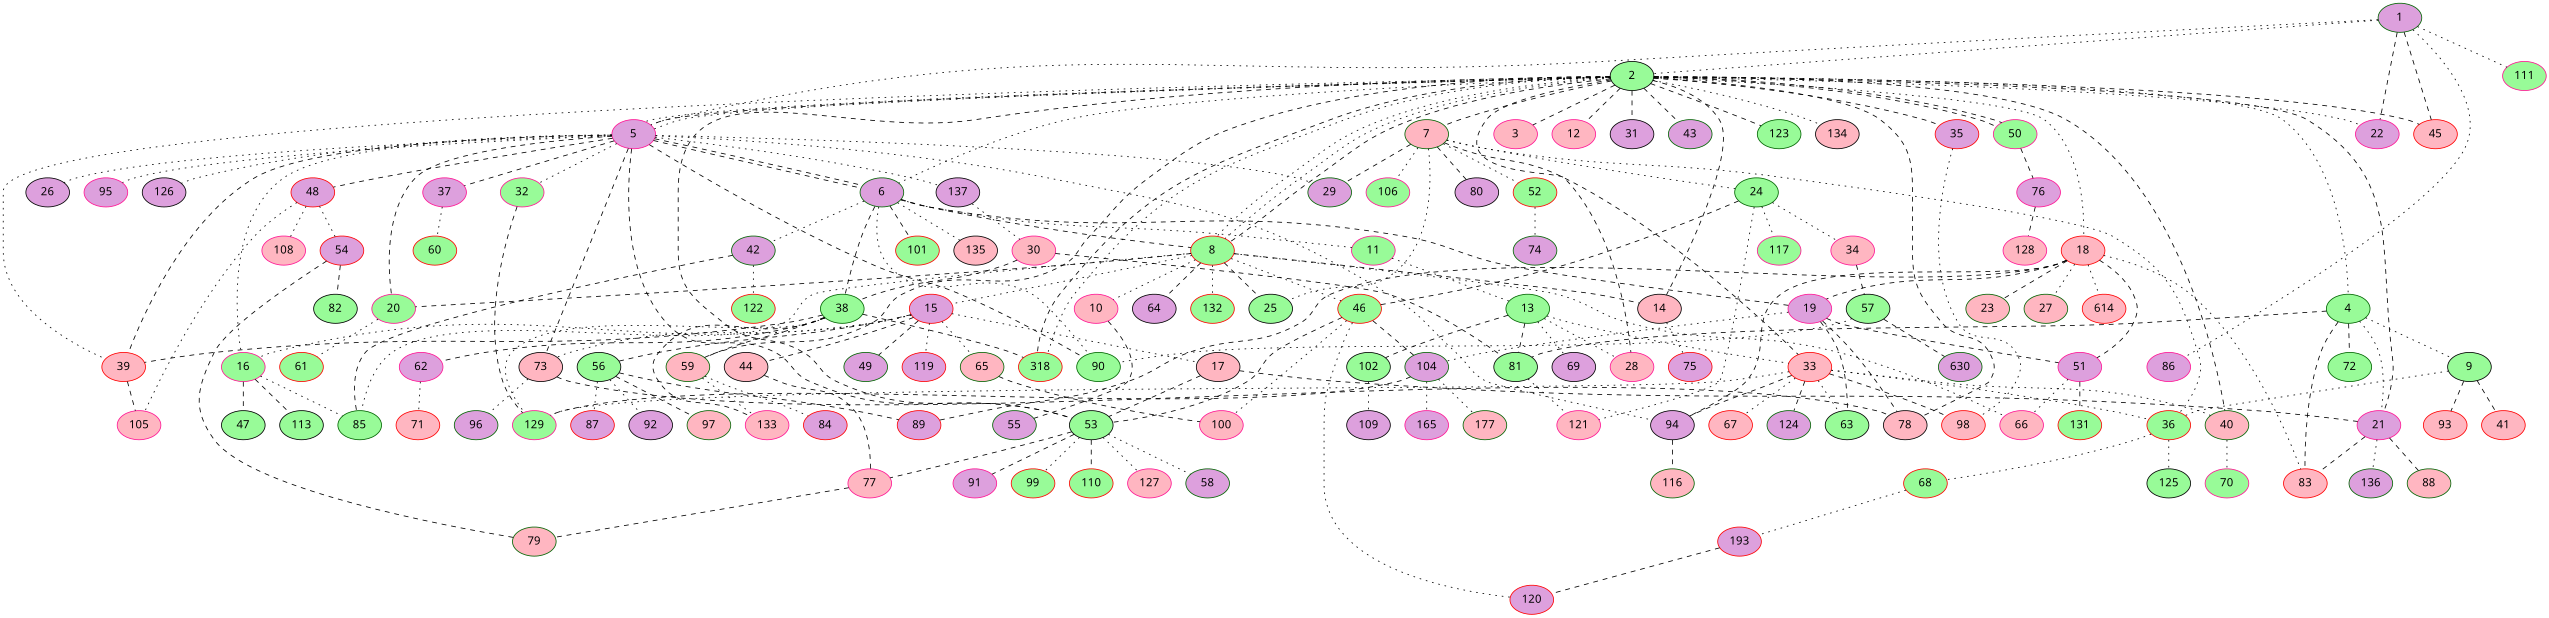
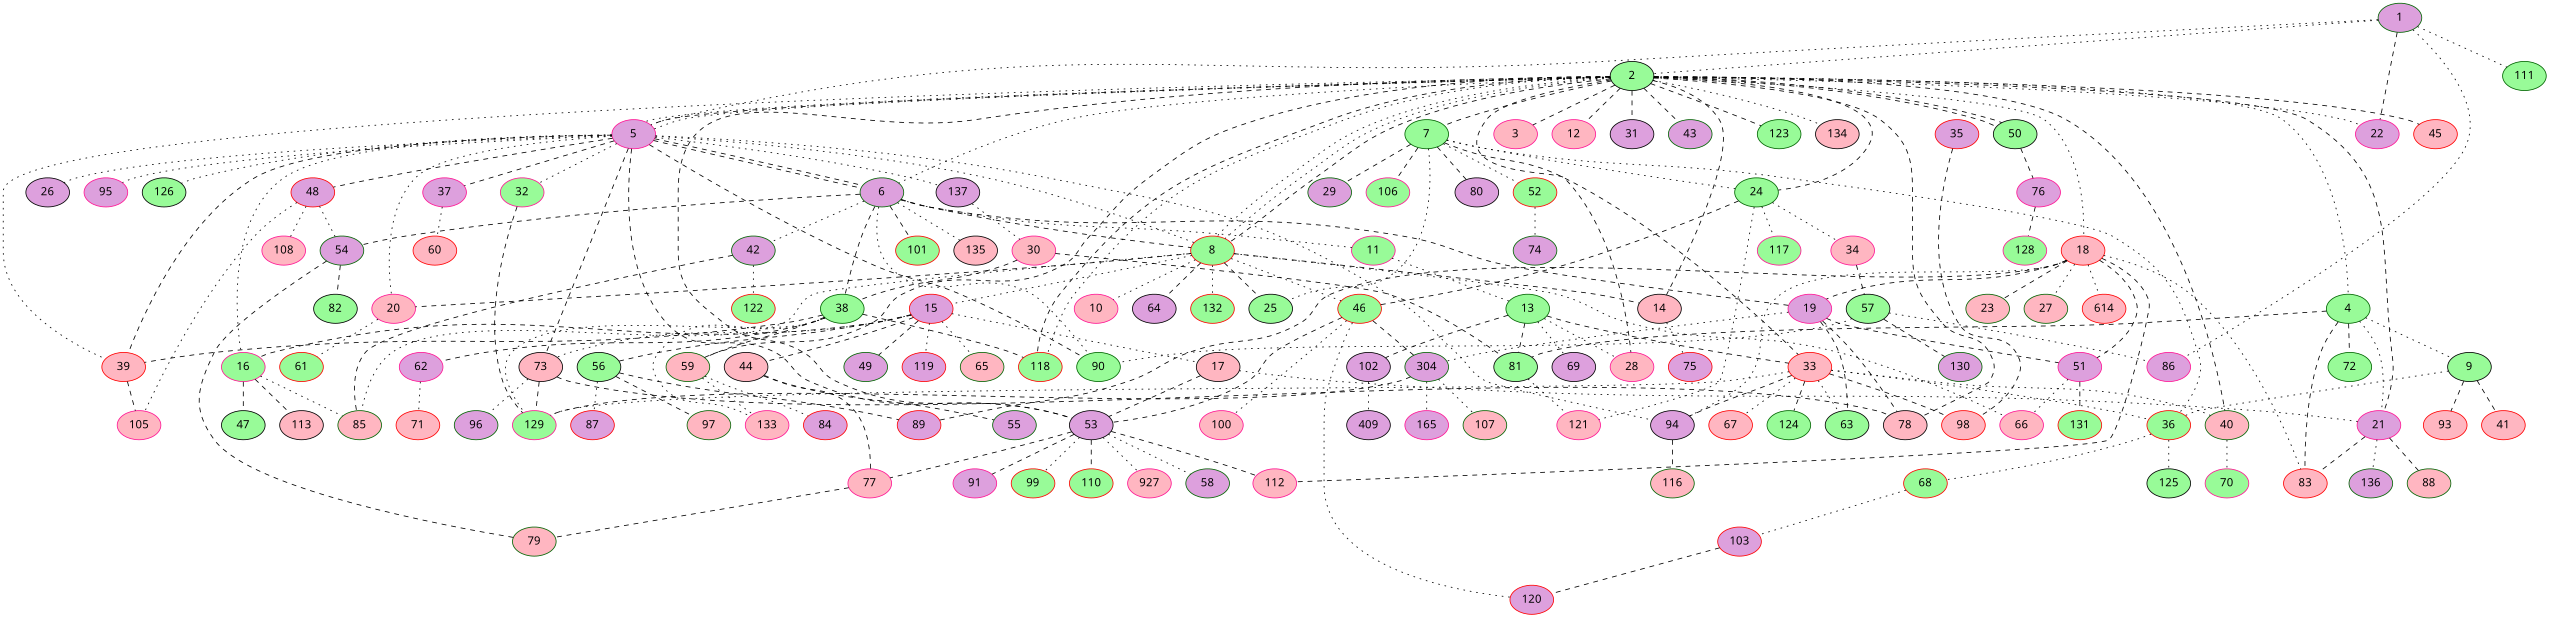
edge "1" -- "45": removed
node "111": color deeppink -> darkgreen
edge "2" -- "35": now "2" -- "24"
node "7": fillcolor lightpink -> palegreen
node "50": color deeppink -> black
edge "5" -- "29": now "5" -- "8"
edge "5" -- "20": style dashed -> dotted
edge "7" -- "106": style dotted -> dashed
node "126": fillcolor plum -> palegreen
edge "6" -- "54": added
node "54": color red -> darkgreen
node "60": fillcolor palegreen -> lightpink
node "128": fillcolor lightpink -> palegreen
edge "18" -- "94": style dashed -> dotted
node "20": fillcolor palegreen -> lightpink
edge "35" -- "98": style dotted -> dashed
edge "15" -- "16": style dotted -> dashed
edge "57" -- "86": added
edge "13" -- "33": style dotted -> dashed
edge "38" -- "133": style dashed -> dotted
node "318": label "318" -> "118"
node "102": fillcolor palegreen -> plum
node "104": label "104" -> "304"
node "630": label "630" -> "130"
edge "10" -- "55": now "44" -- "55"
edge "73" -- "129": added
edge "17" -- "21": style dashed -> dotted
edge "65" -- "100": removed
node "113": fillcolor palegreen -> lightpink
node "85": fillcolor palegreen -> lightpink
node "92": removed
node "53": fillcolor palegreen -> plum
node "109": label "109" -> "409"
node "177": label "177" -> "107"
node "124": fillcolor plum -> palegreen
node "127": label "127" -> "927"
node "112": added
node "193": label "193" -> "103"
